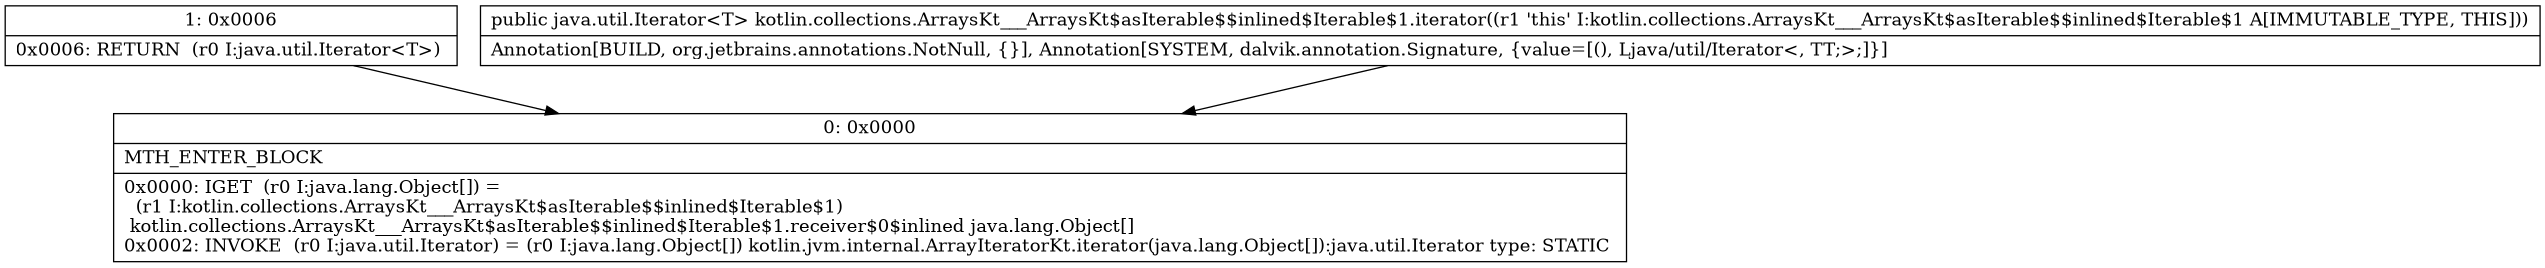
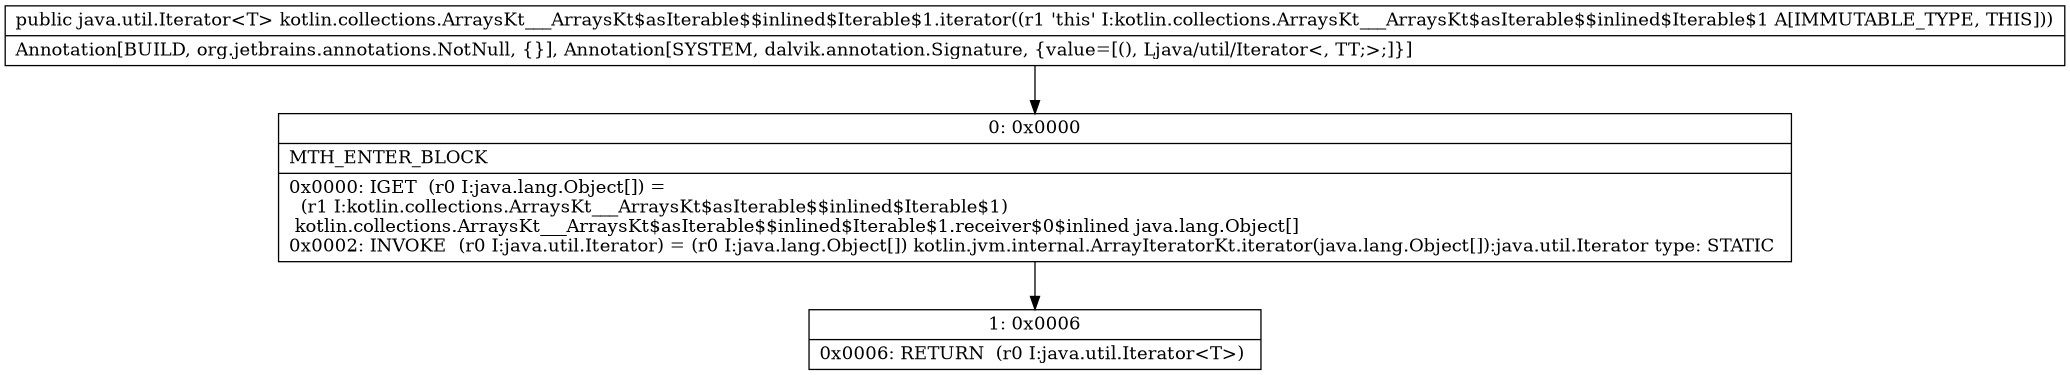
edge "1: 0x0006" -> "0: 0x0000": reversed
